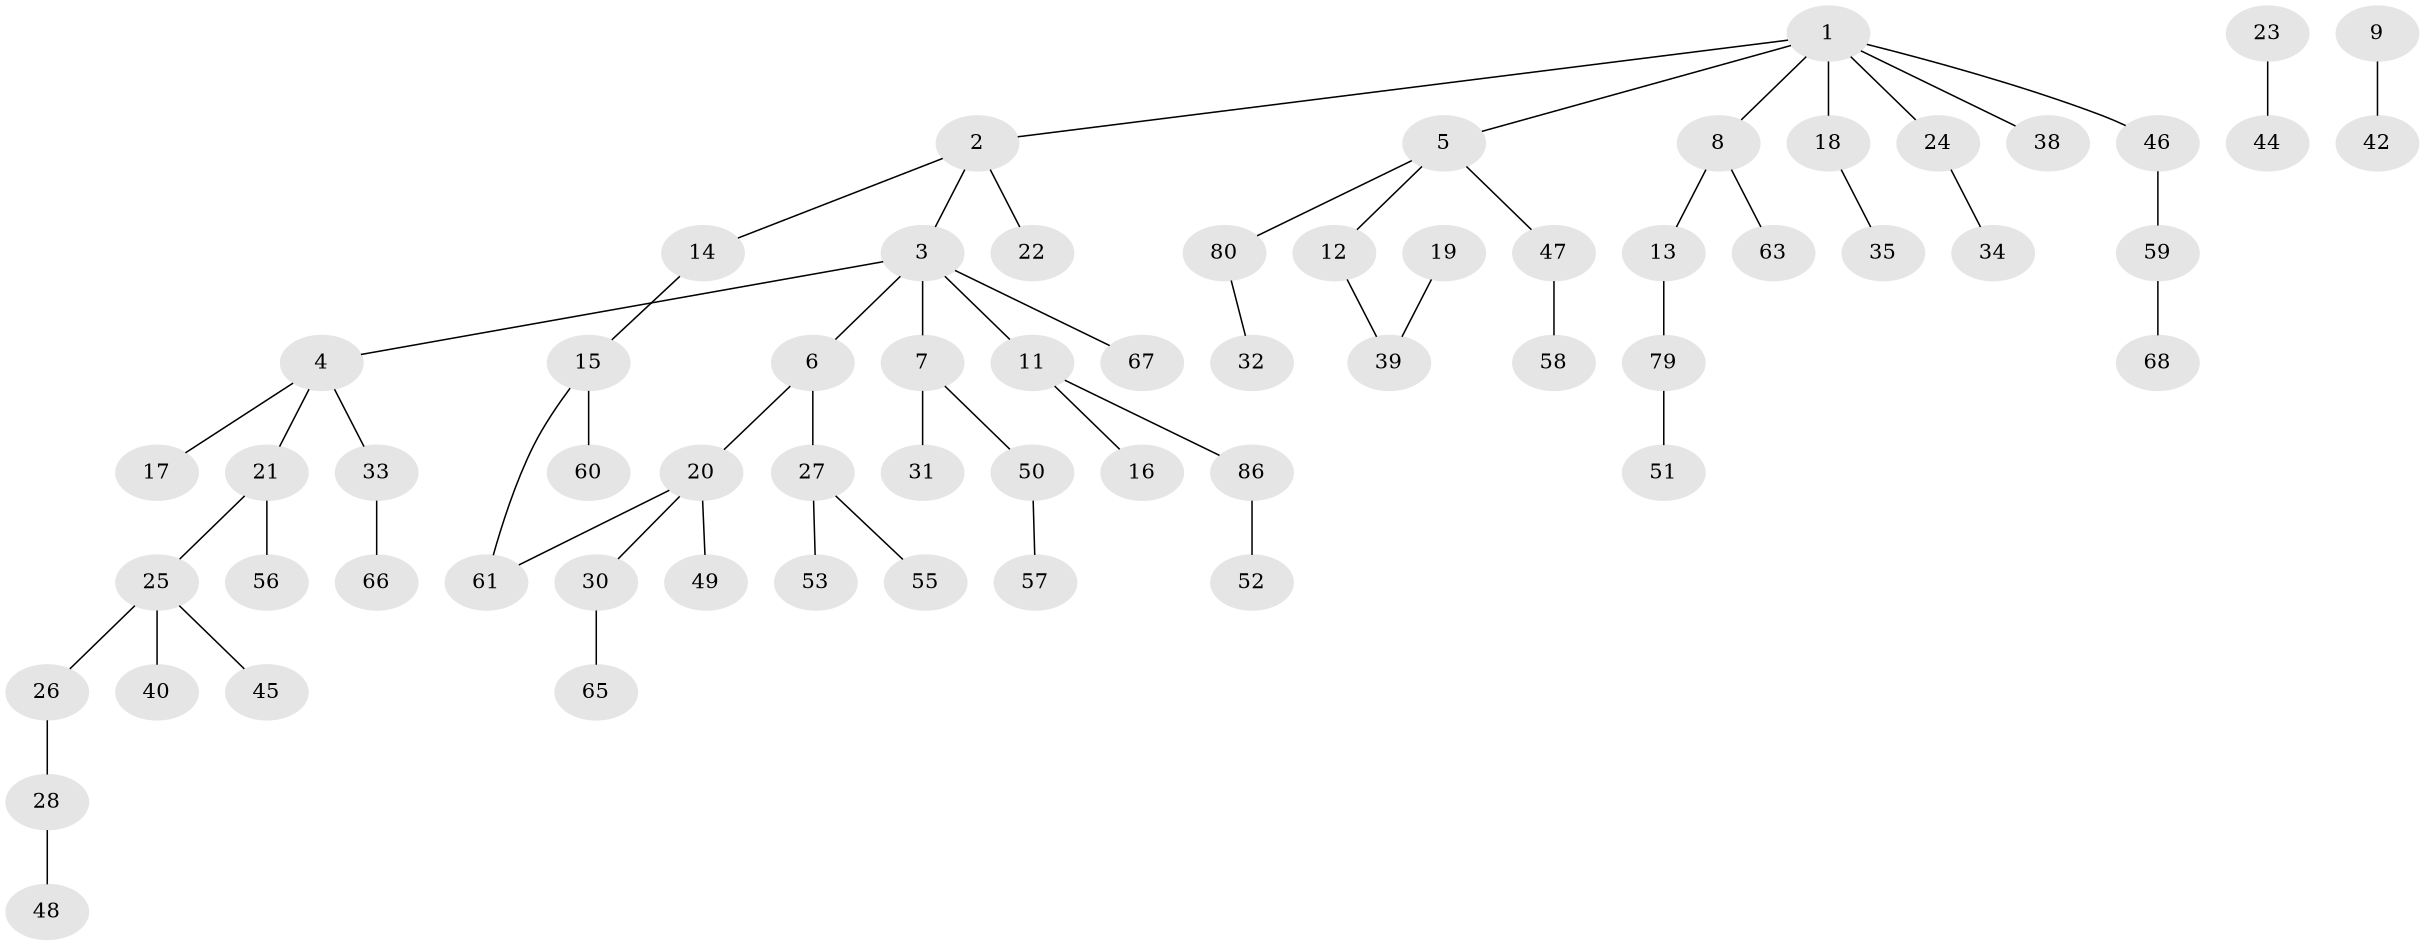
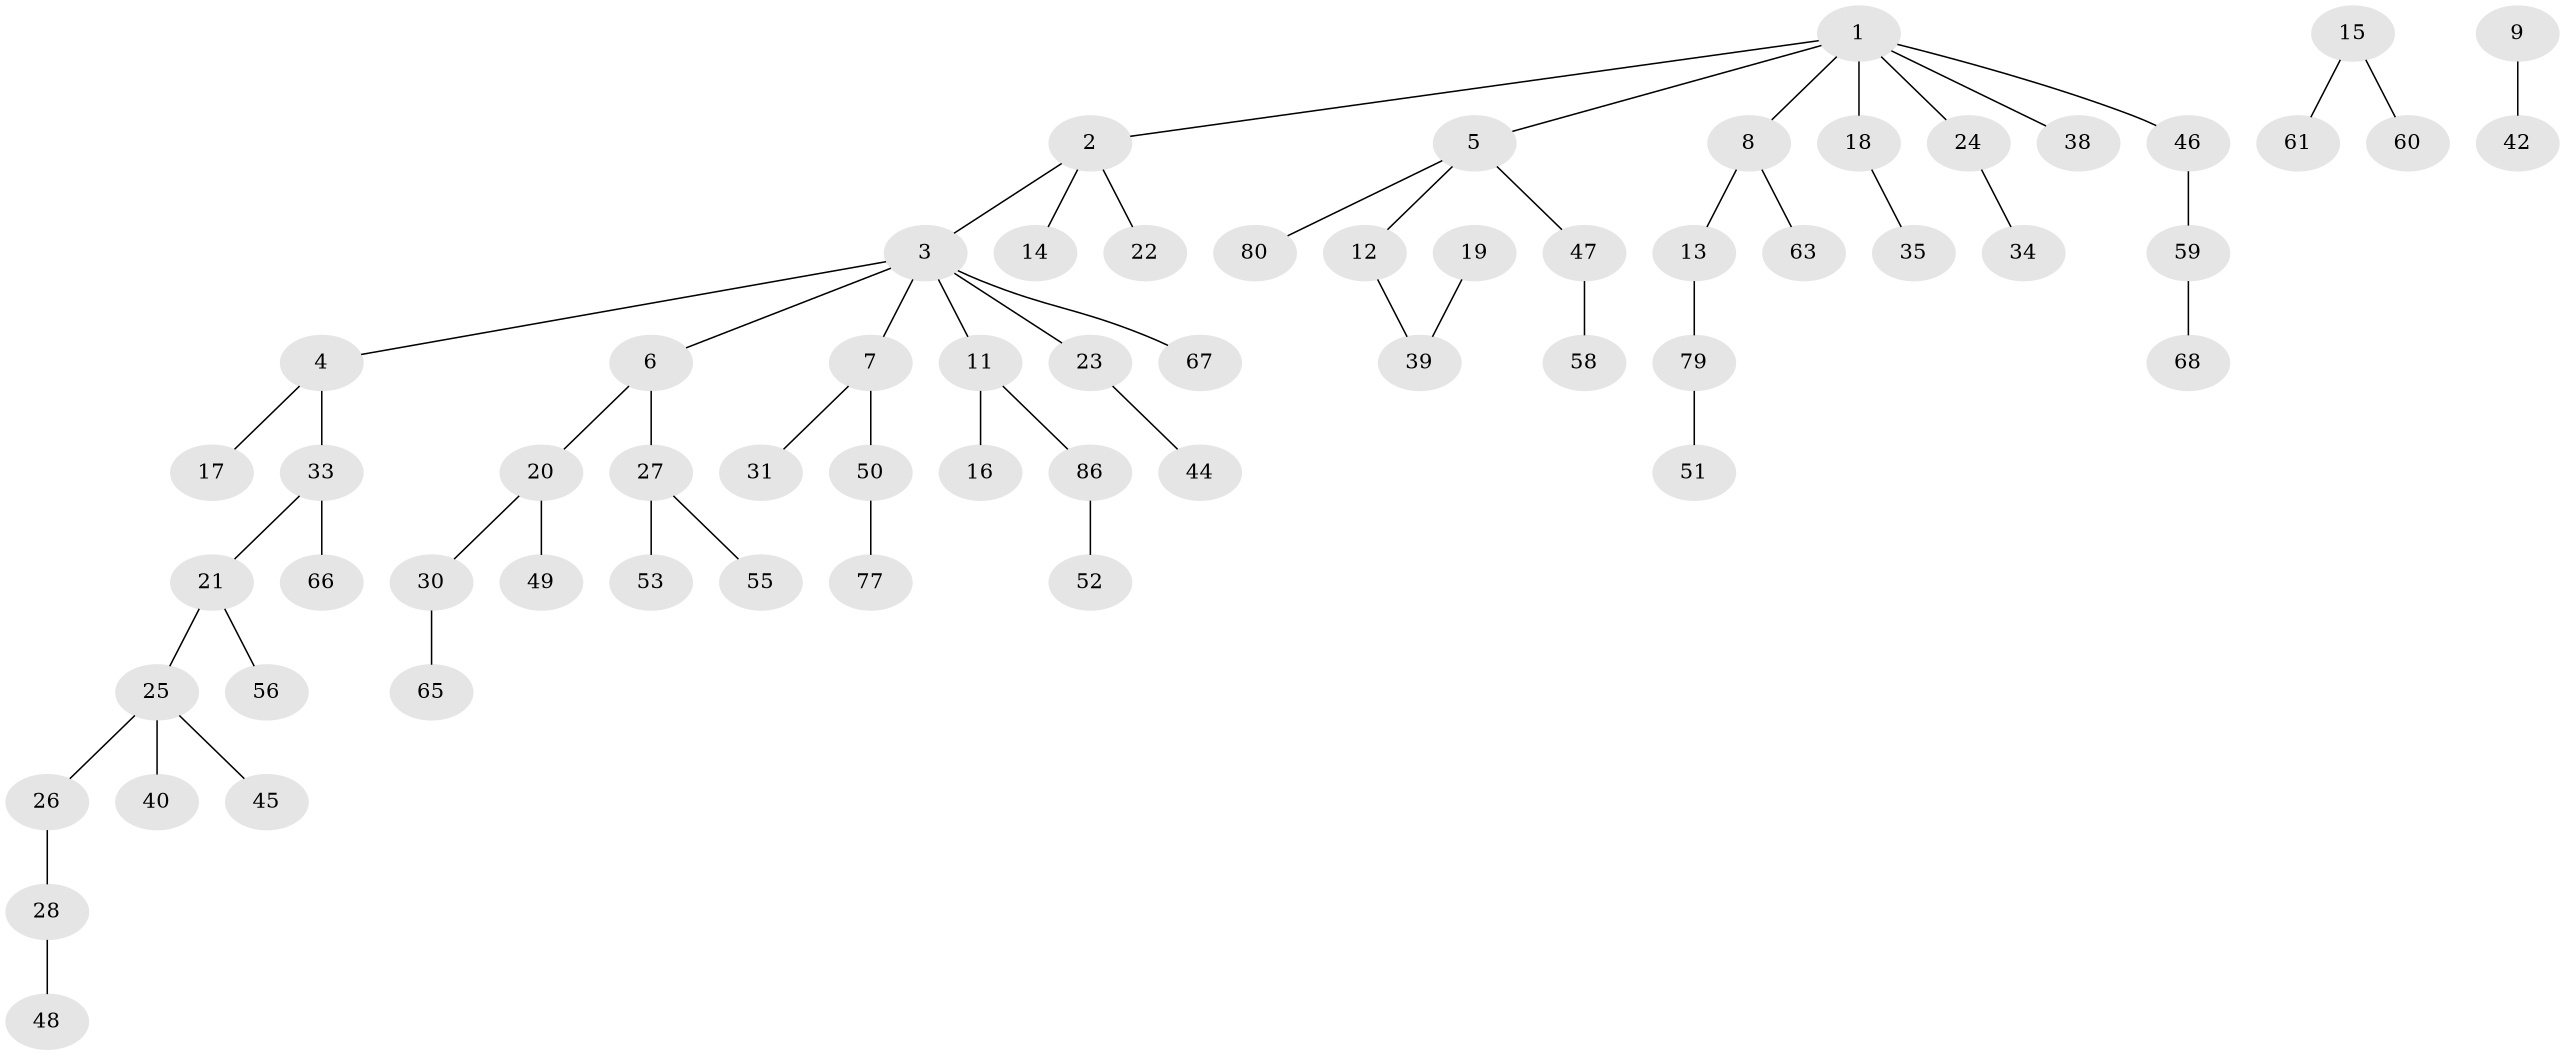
edge "3" -- "23": added
edge "14" -- "15": removed
node "32": removed
edge "4" -- "21": now "33" -- "21"
edge "20" -- "61": removed
node "57": label "57" -> "77"
